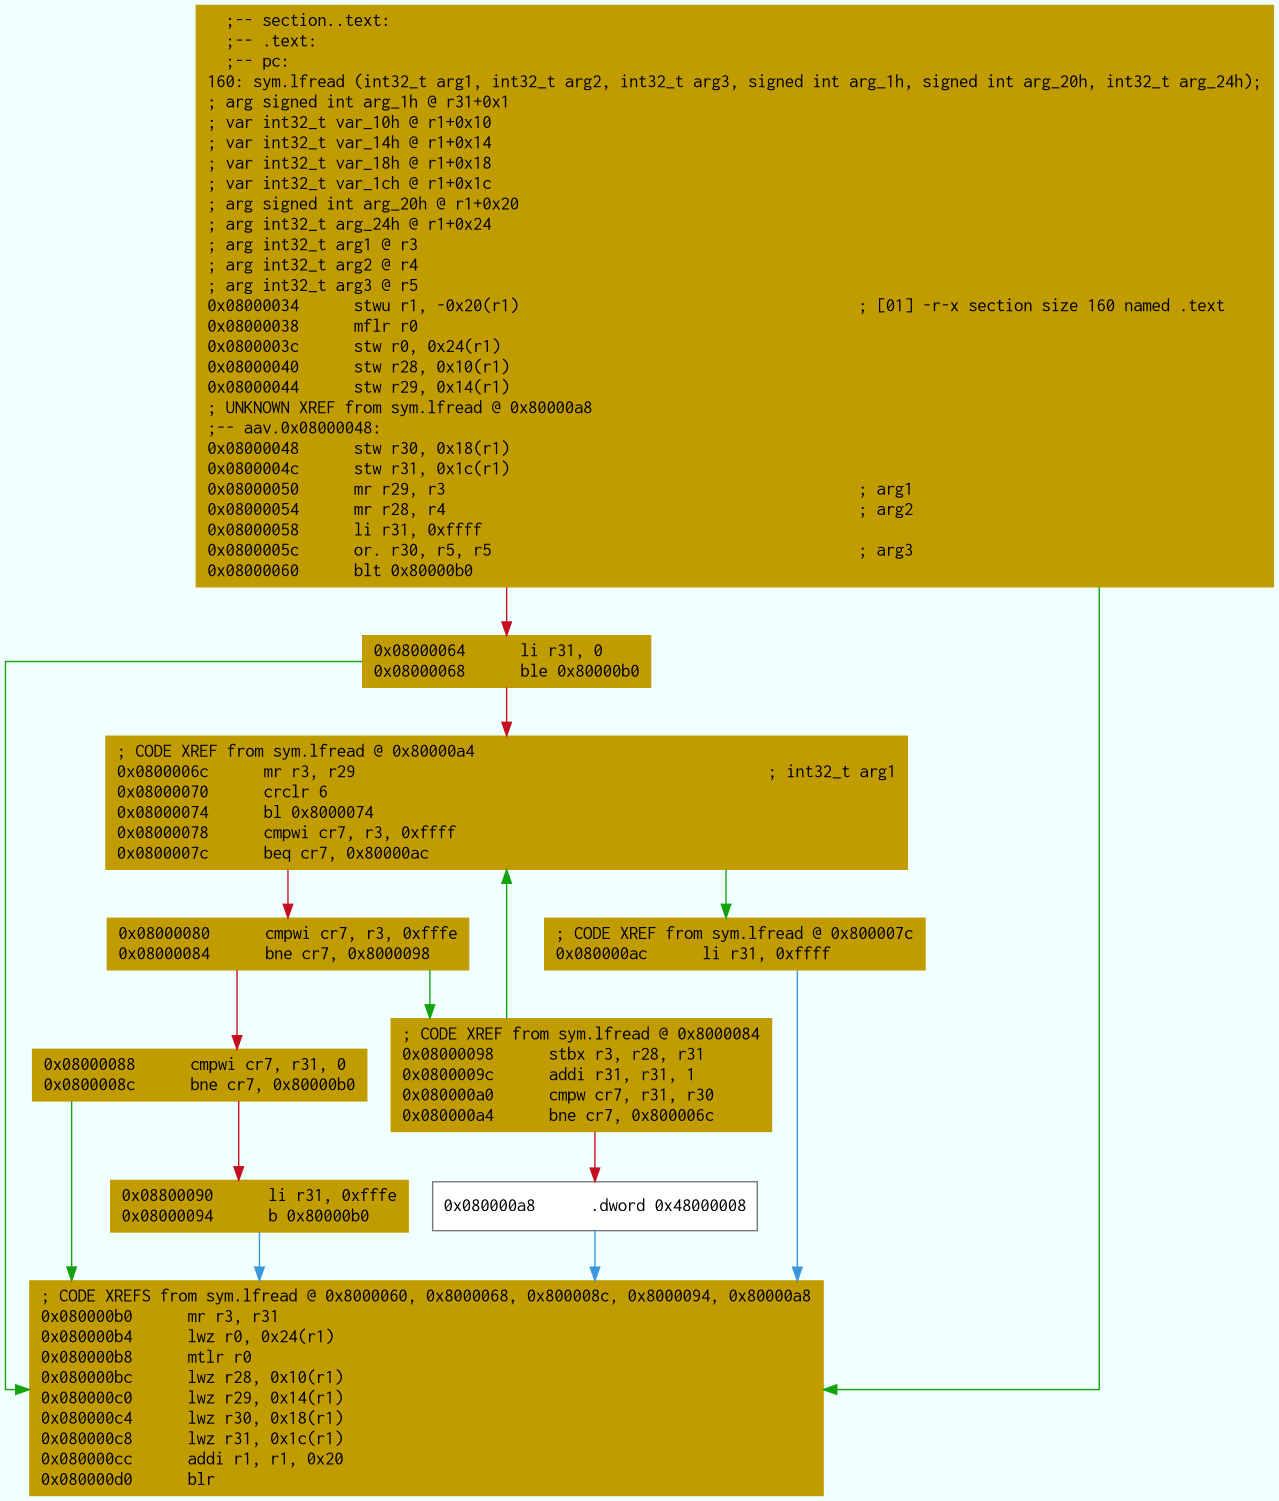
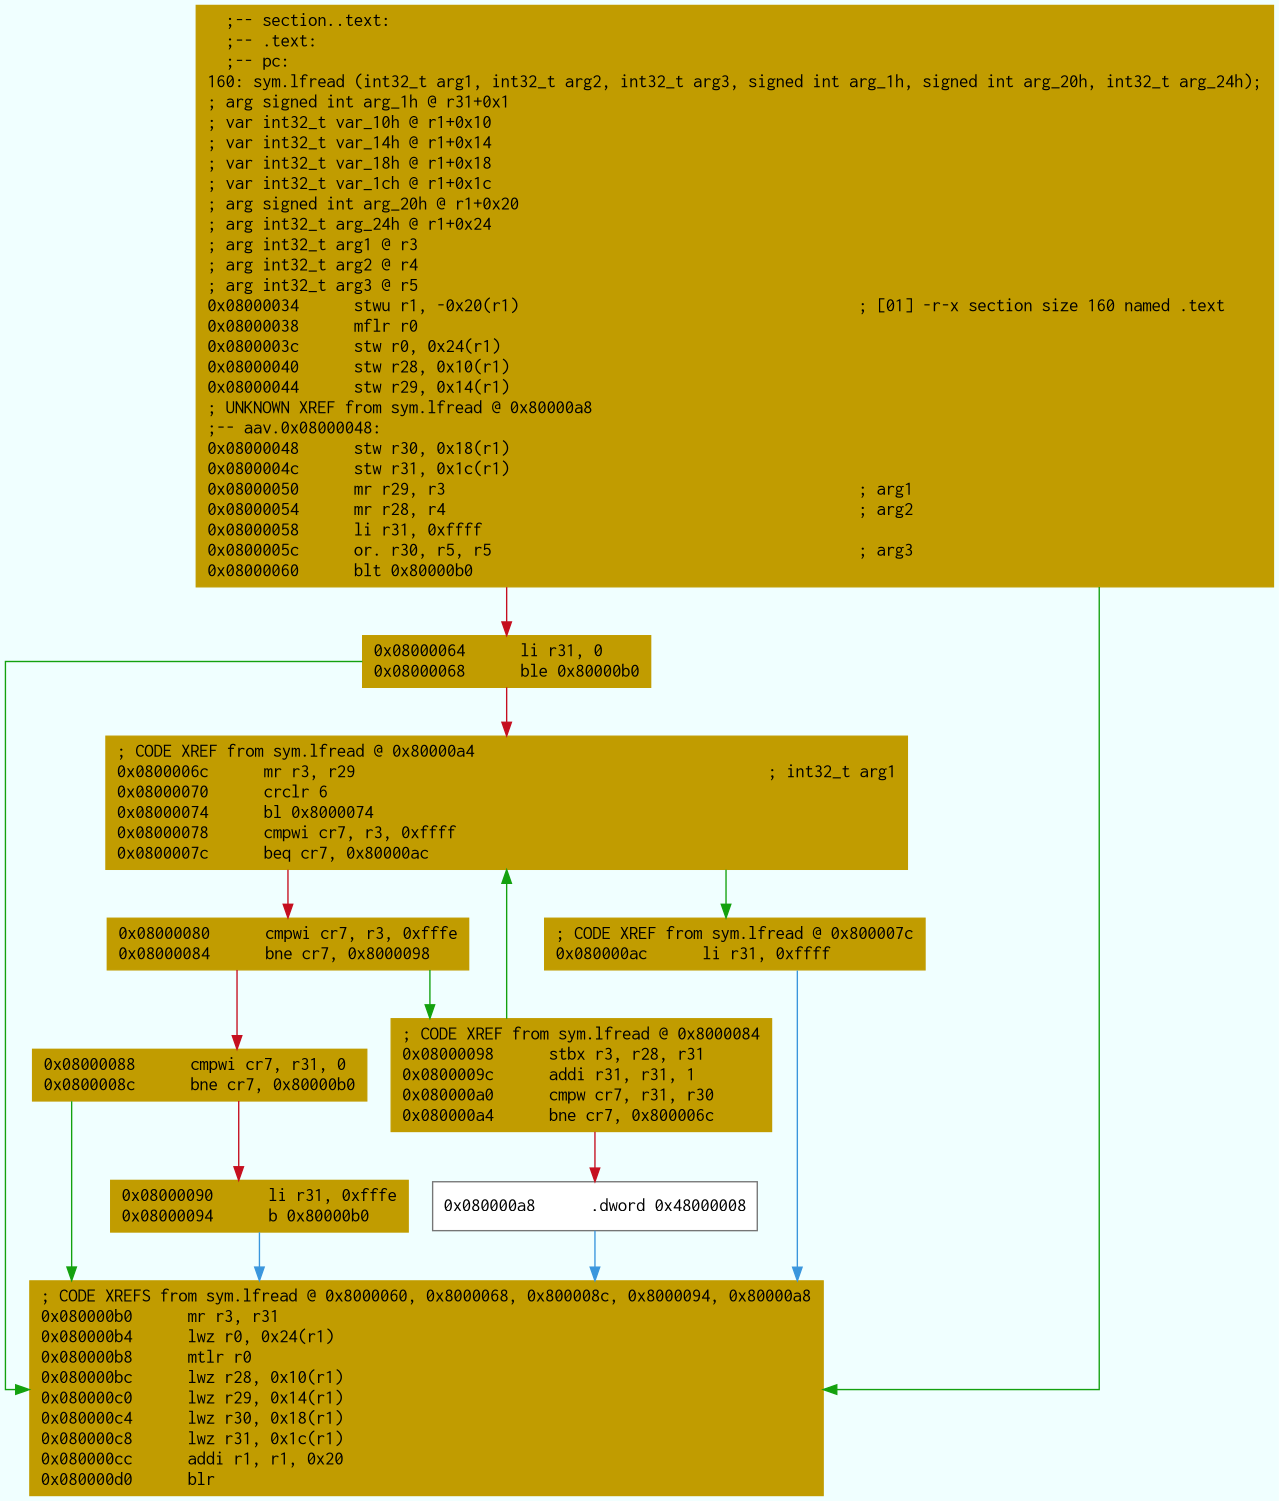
node "0x08800090      li r31, 0xfffe 0x08000094      b 0x80000b0": label "0x08800090      li r31, 0xfffe 0x08000094      b 0x80000b0" -> "0x08000090      li r31, 0xfffe 0x08000094      b 0x80000b0"
